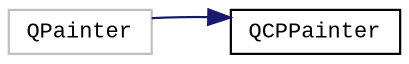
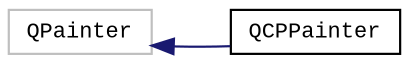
edge "QPainter" -> "QCPPainter": reversed
